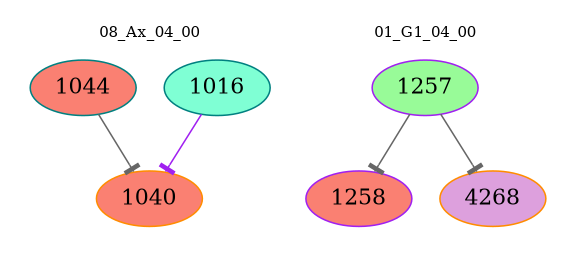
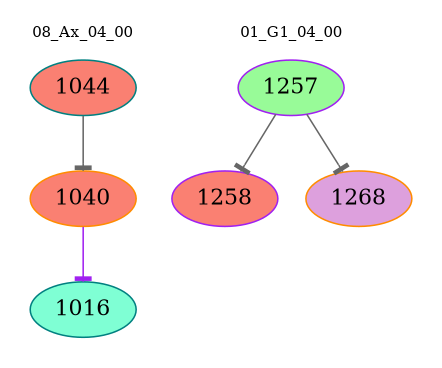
edge "1016" -> "1040": reversed
node "4268": label "4268" -> "1268"
